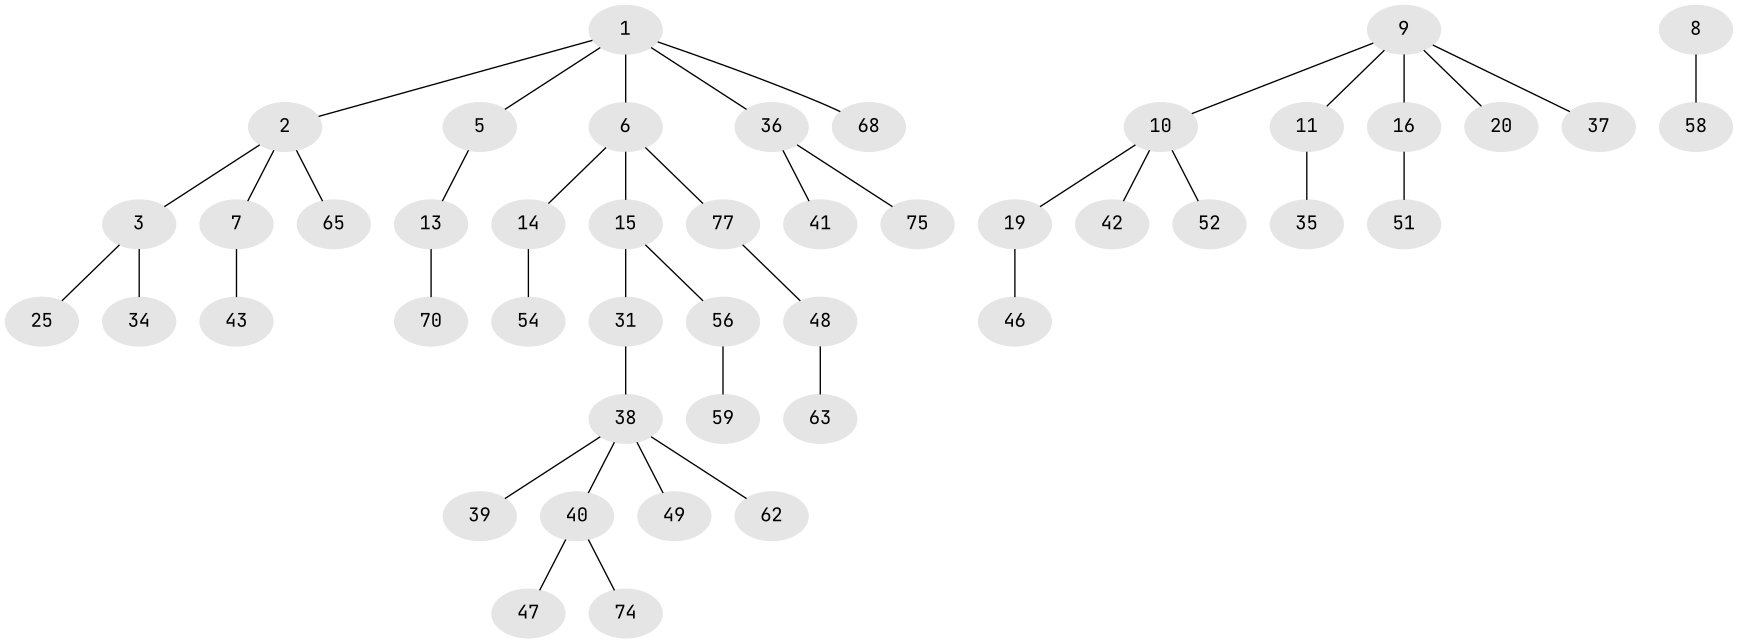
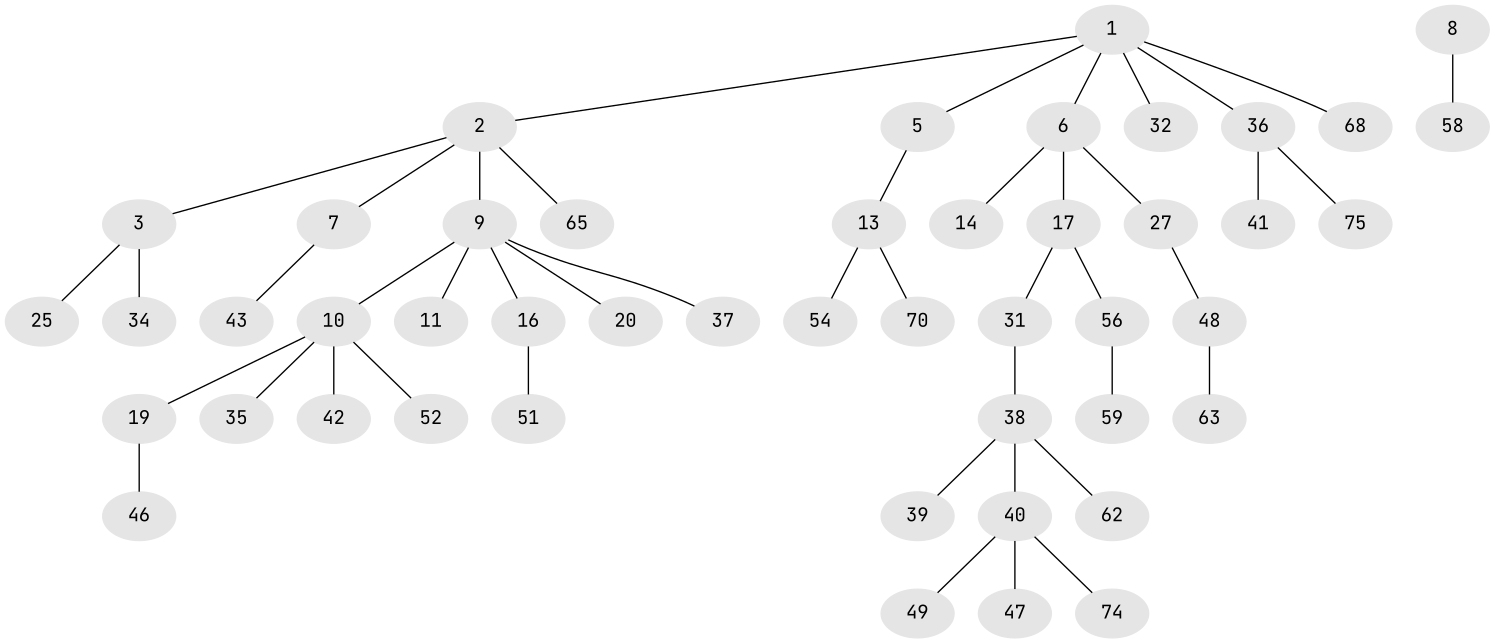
node "32": added
edge "2" -- "9": added
edge "11" -- "35": now "10" -- "35"
node "15": label "15" -> "17"
node "77": label "77" -> "27"
edge "14" -- "54": now "13" -- "54"
edge "38" -- "49": now "40" -- "49"
